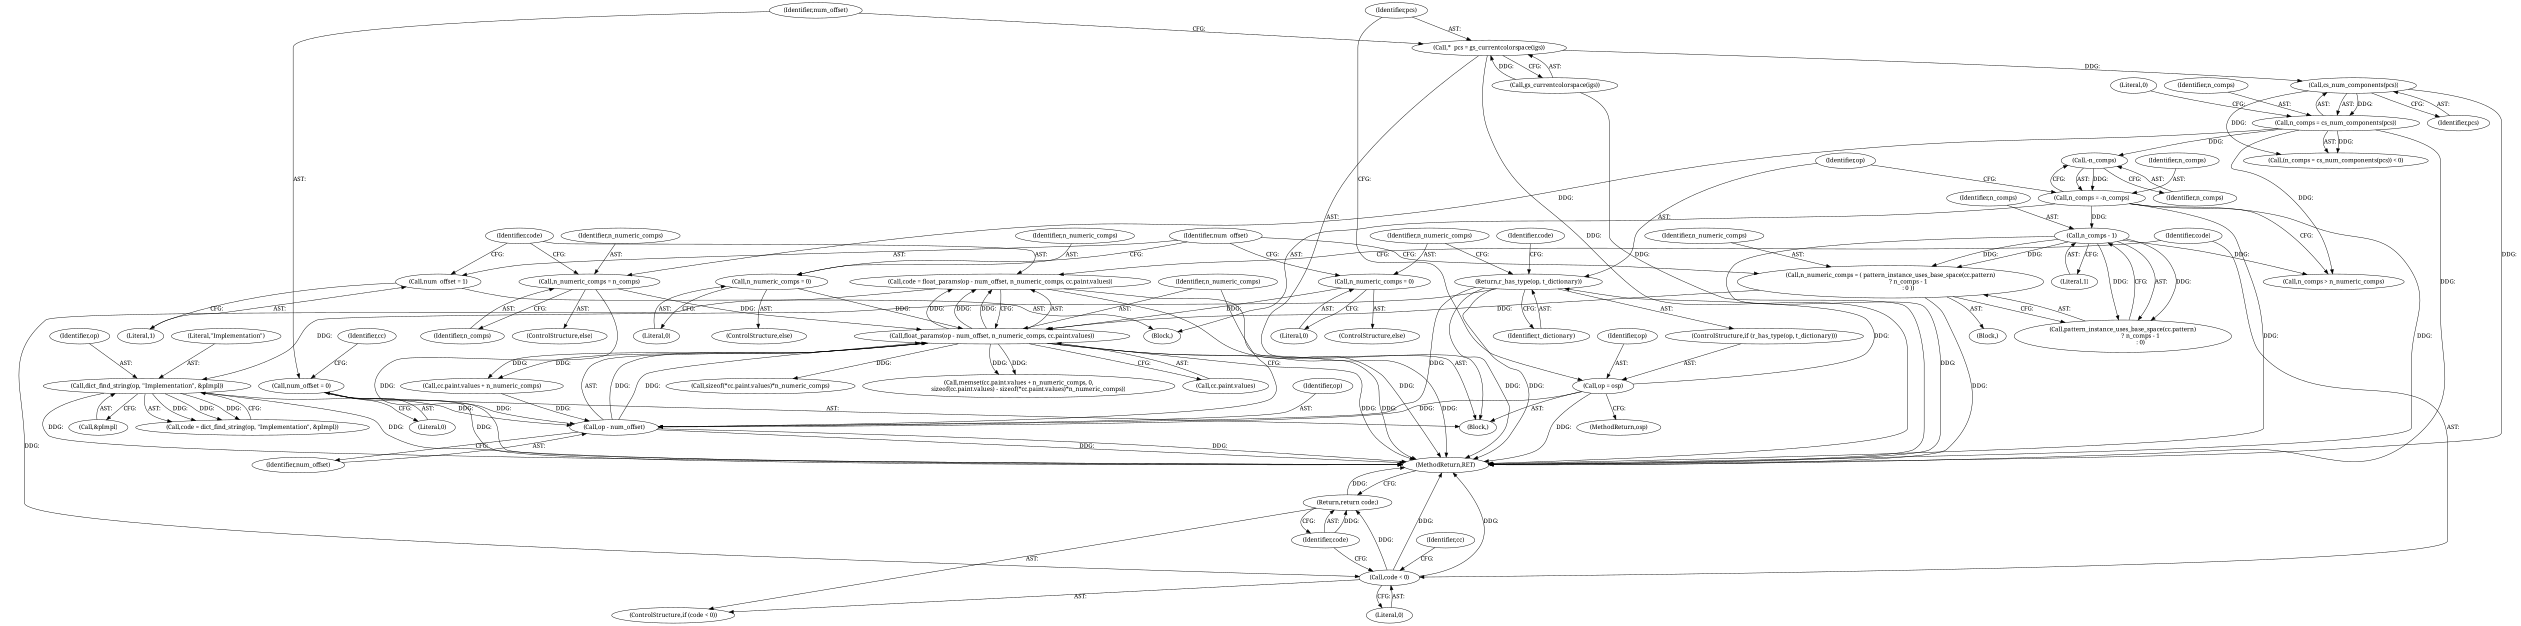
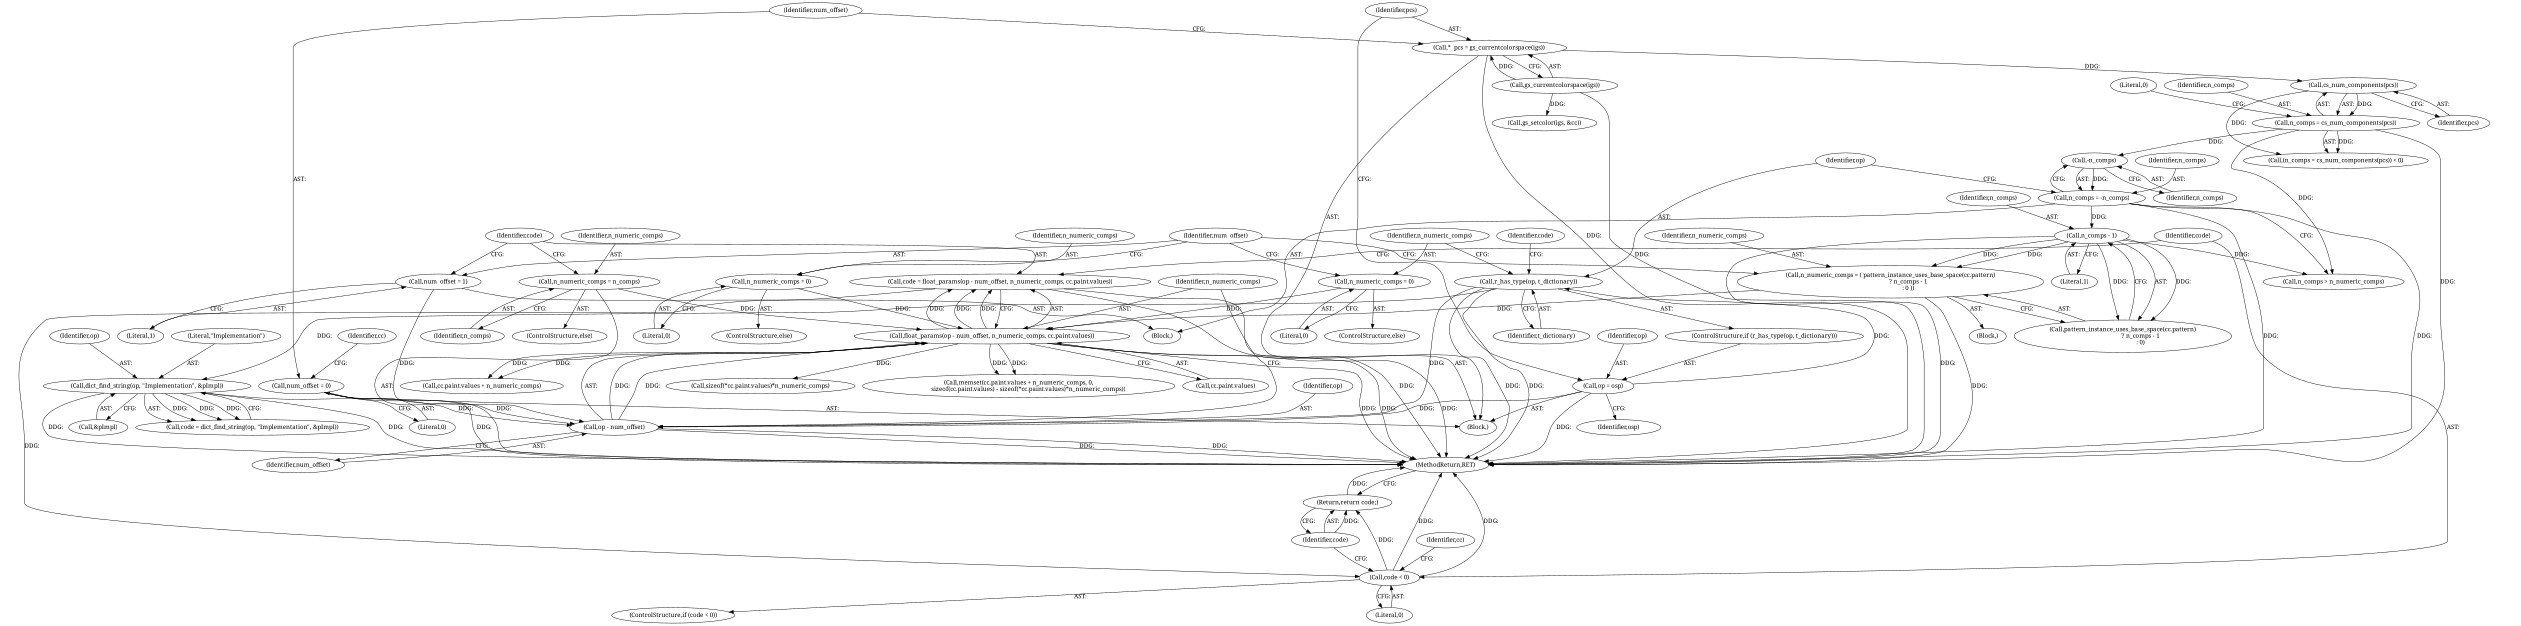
node "(Call,gs_setcolor(igs, &cc))": added
edge "(Call,n_comps = cs_num_components(pcs))" -> "(Call,n_numeric_comps = n_comps)": removed, label "DDG:"
node "(Return,r_has_type(op, t_dictionary))": label "(Return,r_has_type(op, t_dictionary))" -> "(Call,r_has_type(op, t_dictionary))"
edge "(Call,n_numeric_comps = n_comps)" -> "(MethodReturn,RET)": label "DDG: " -> "AST: "
edge "(Call,cc.paint.values + n_numeric_comps)" -> "(Call,op - num_offset)": now "(Call,num_offset = 1)" -> "(Call,op - num_offset)"
node "(MethodReturn,osp)": label "(MethodReturn,osp)" -> "(Identifier,osp)"
edge "(Call,cs_num_components(pcs))" -> "(MethodReturn,RET)": removed, label "DDG:"
edge "(Return,return code;)" -> "(ControlStructure,if (code < 0))": removed, label "AST:"
